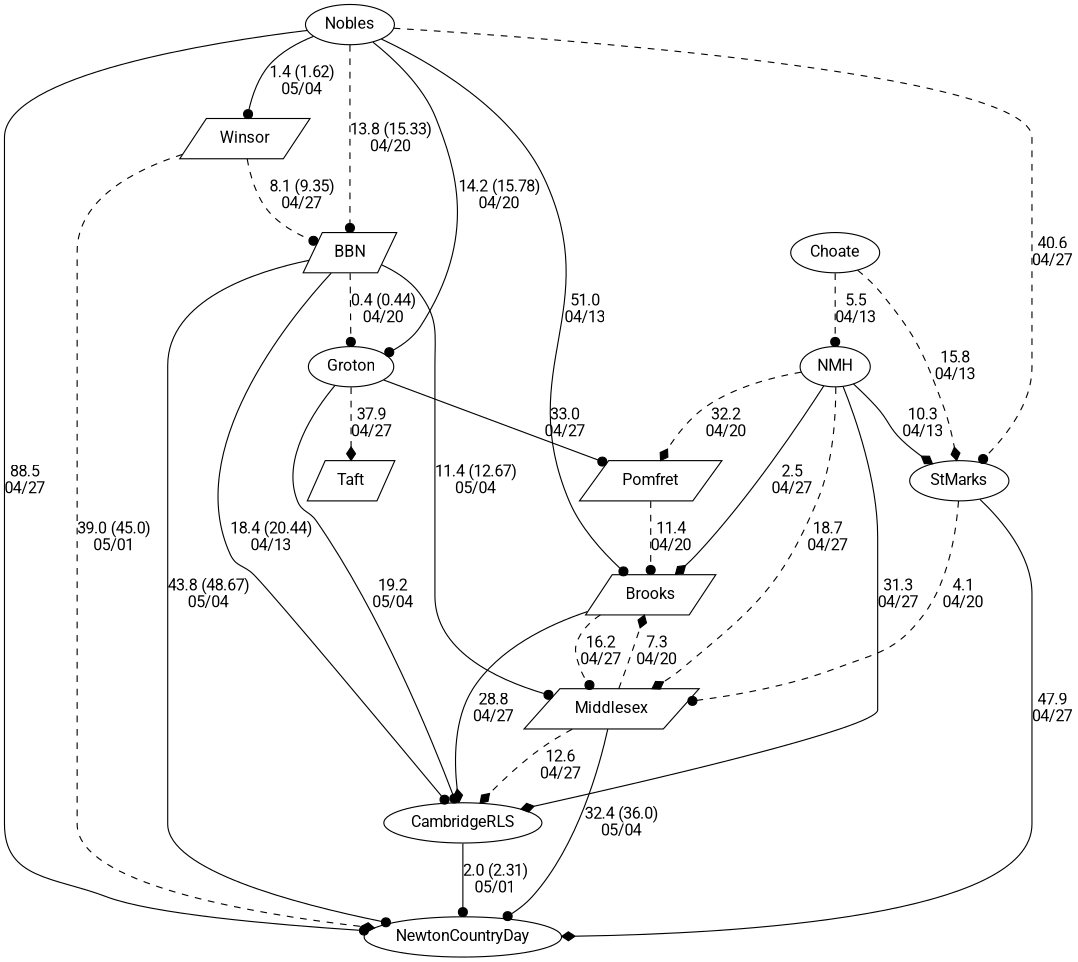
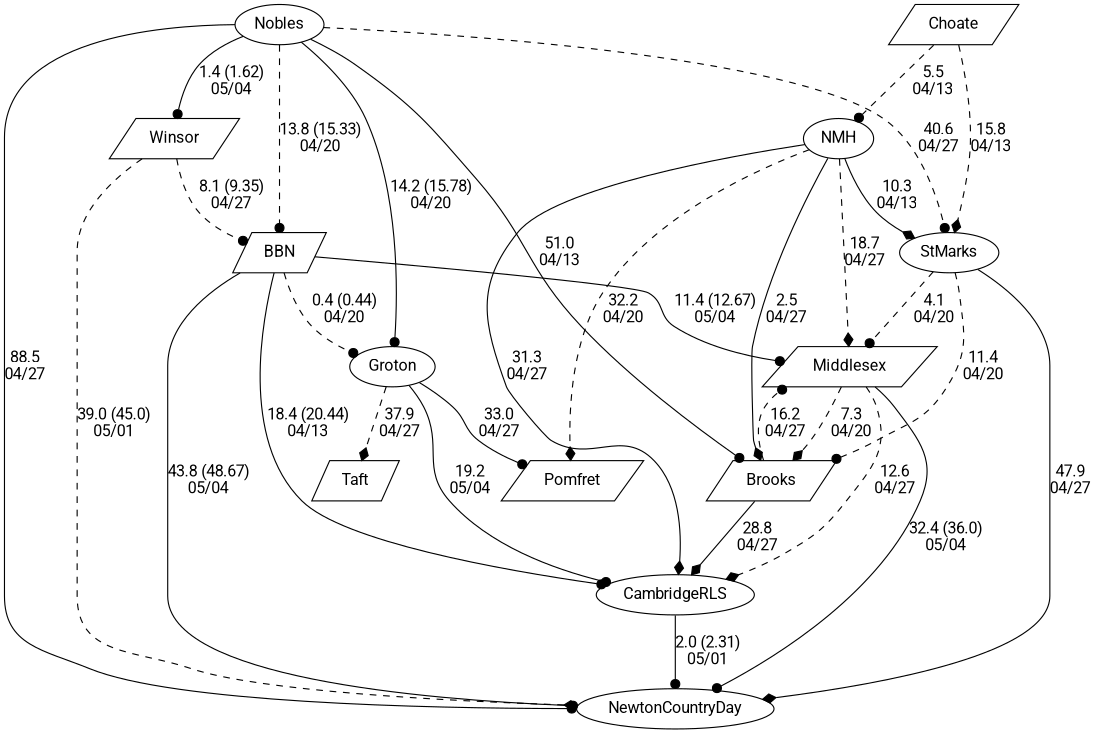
node "Choate": shape ellipse -> parallelogram
edge "Pomfret" -> "Brooks": now "StMarks" -> "Brooks"
